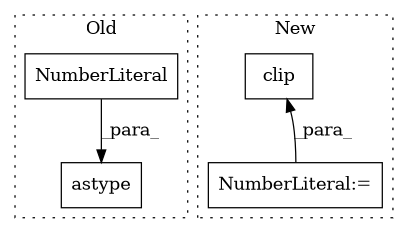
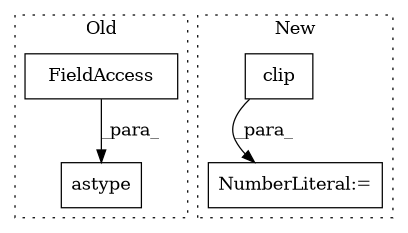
node "NumberLiteral": label "NumberLiteral" -> "FieldAccess"
edge "NumberLiteral:=" -> "clip": reversed
